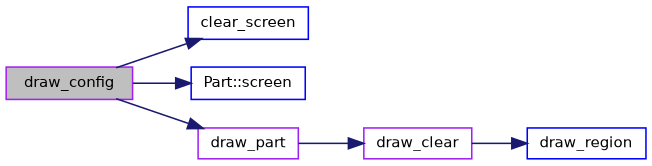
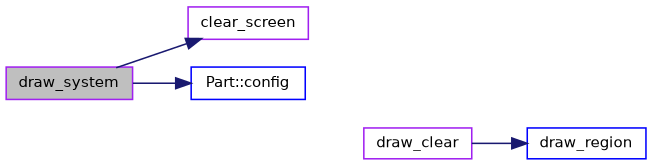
node "clear_screen": color blue -> purple
node "draw_config": label "draw_config" -> "draw_system"
node "Part::screen": label "Part::screen" -> "Part::config"
node "draw_part": removed
